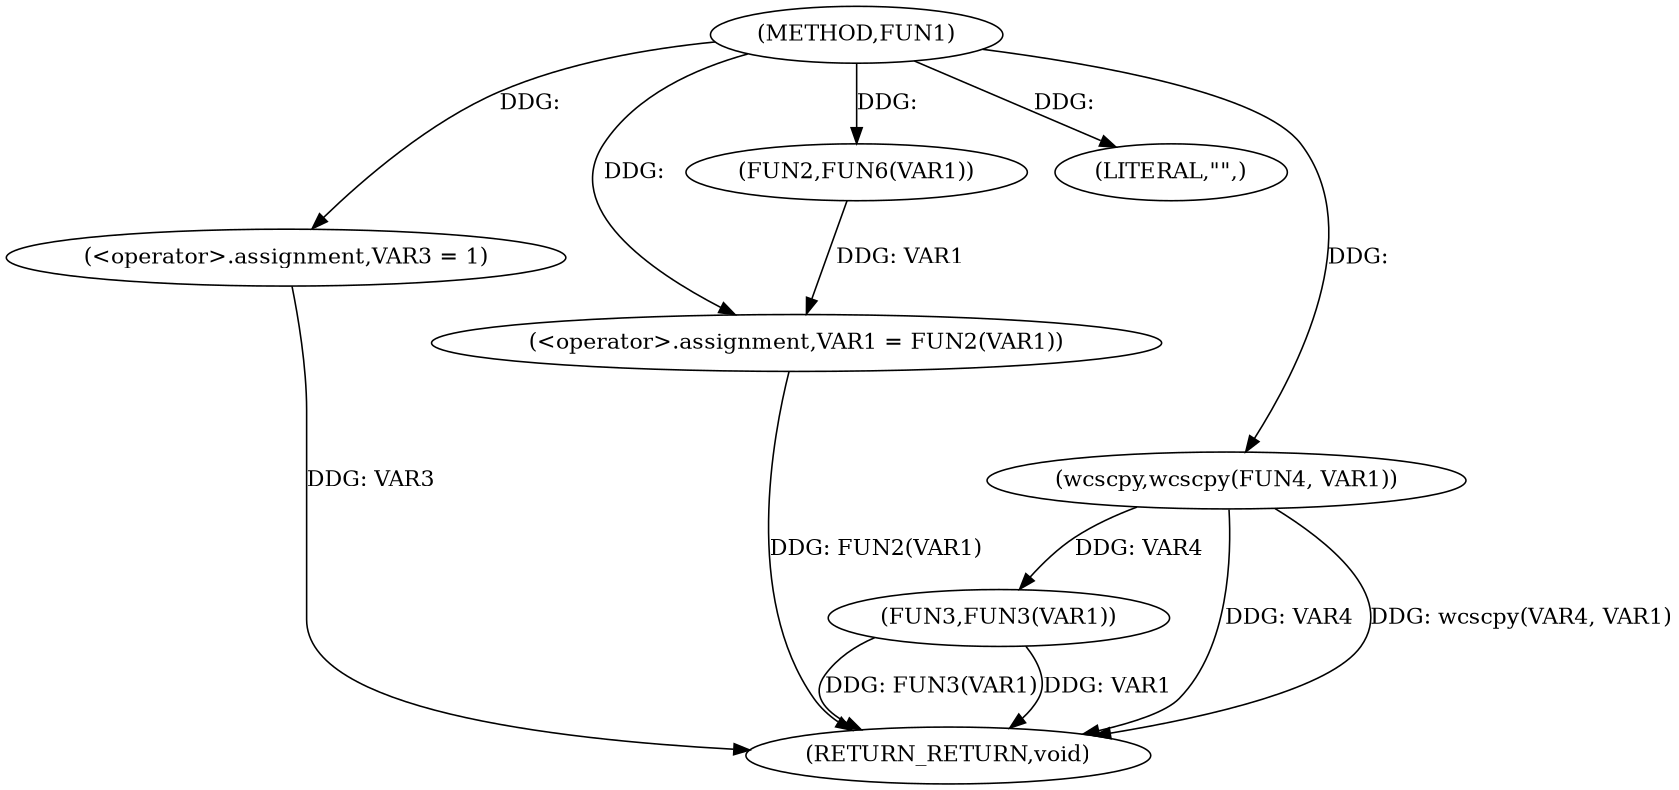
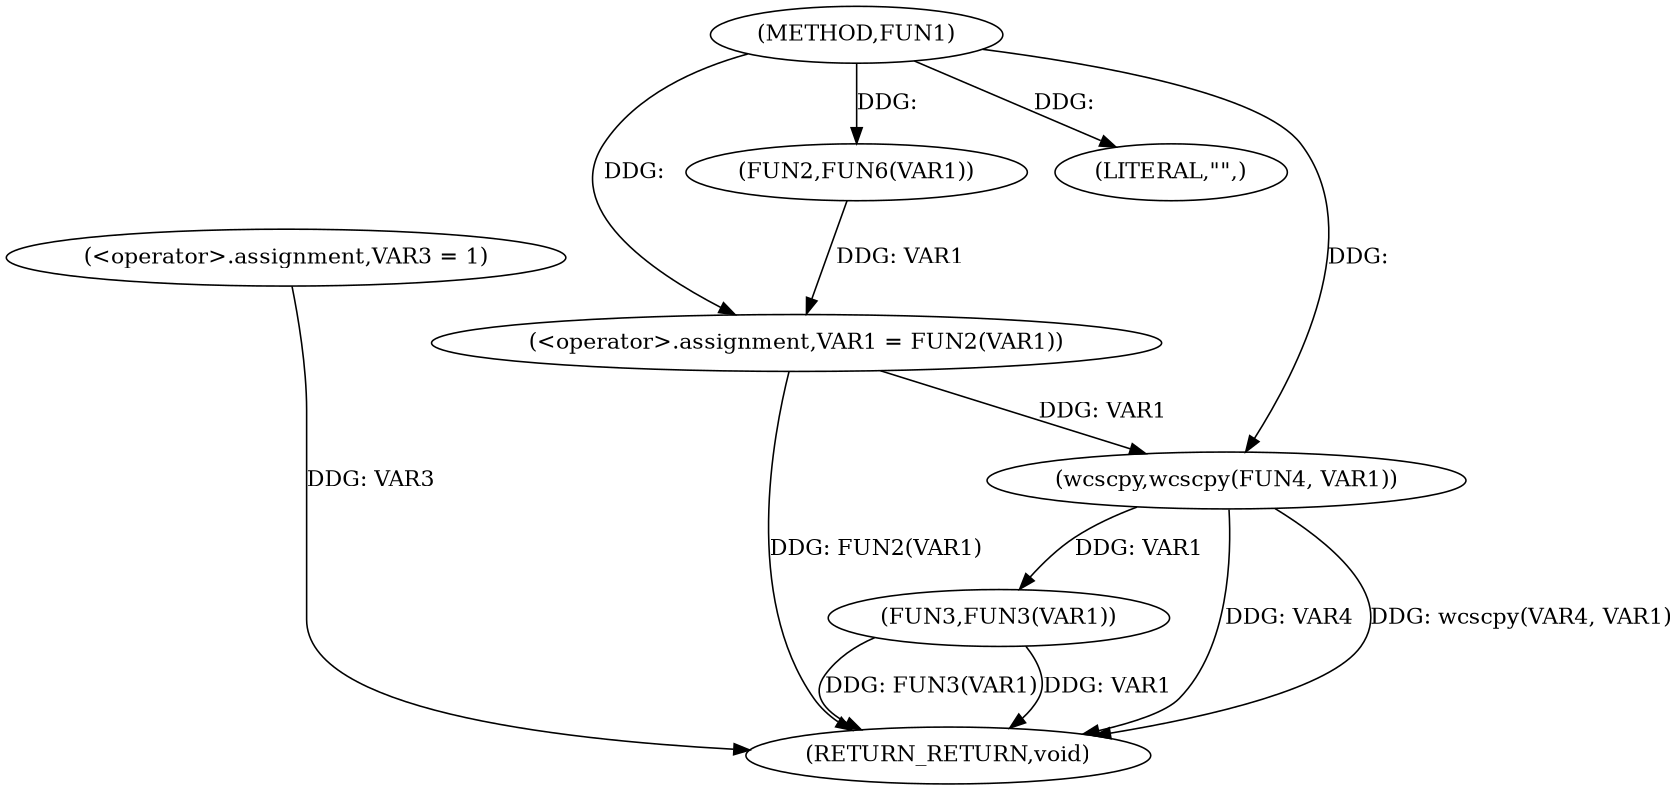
edge "(METHOD,FUN1)" -> "(<operator>.assignment,VAR3 = 1)": removed, label "DDG:"
edge "(<operator>.assignment,VAR1 = FUN2(VAR1))" -> "(wcscpy,wcscpy(FUN4, VAR1))": added, label "DDG: VAR1"
edge "(wcscpy,wcscpy(FUN4, VAR1))" -> "(FUN3,FUN3(VAR1))": label "DDG: VAR4" -> "DDG: VAR1"
